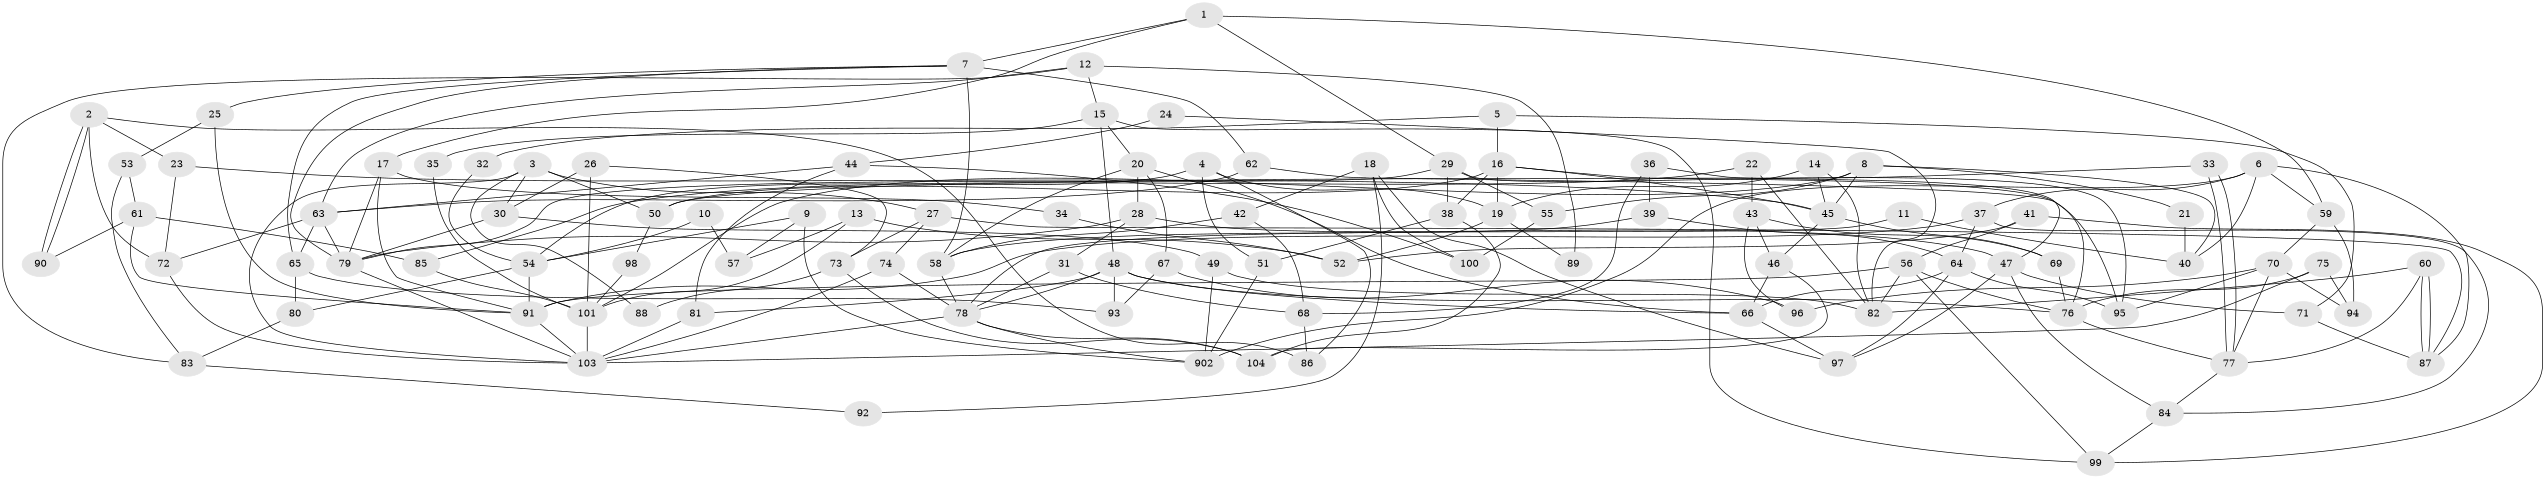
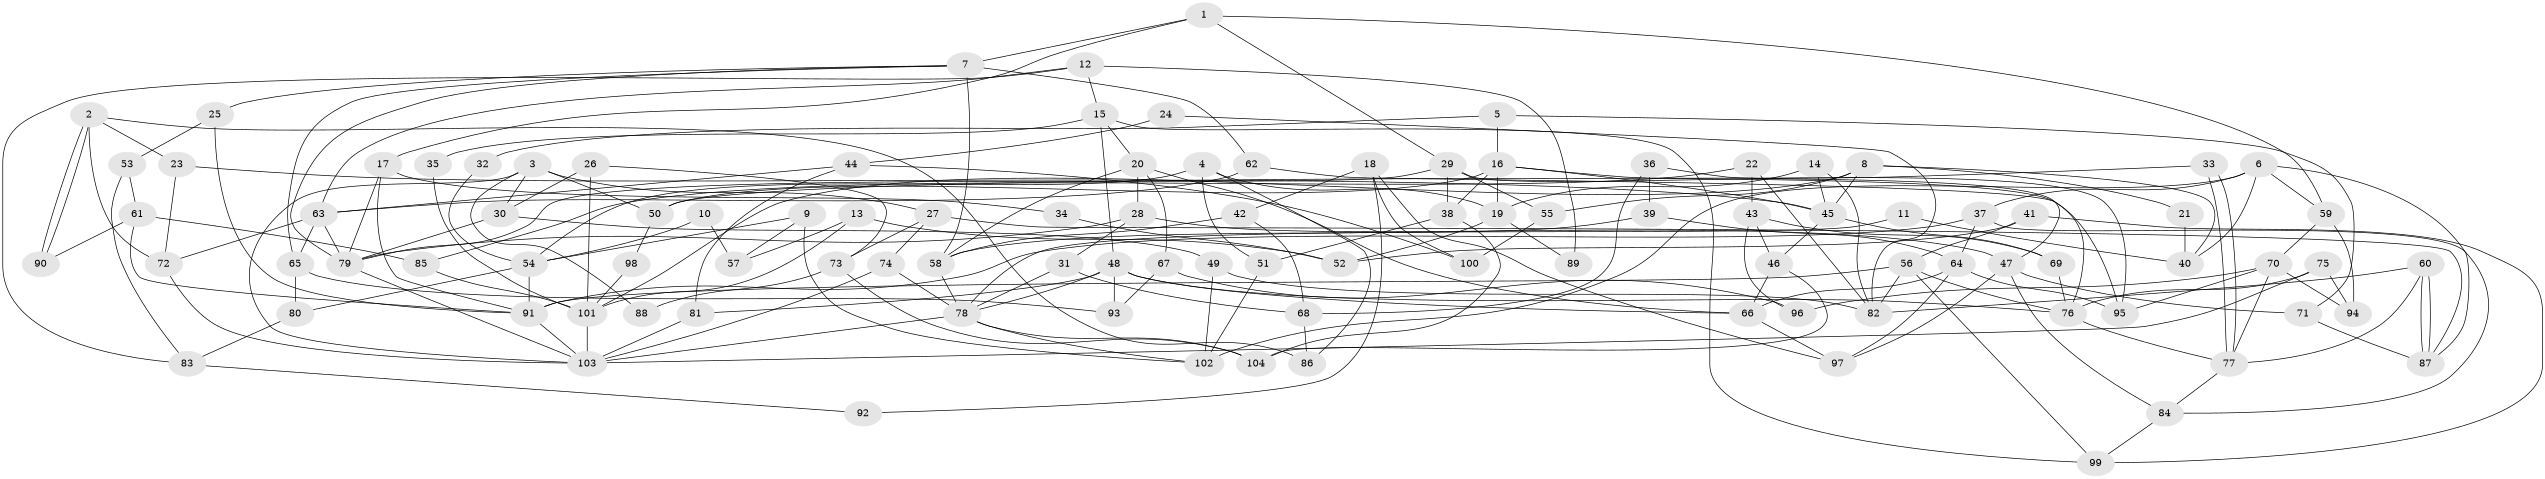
node "902": label "902" -> "102"
